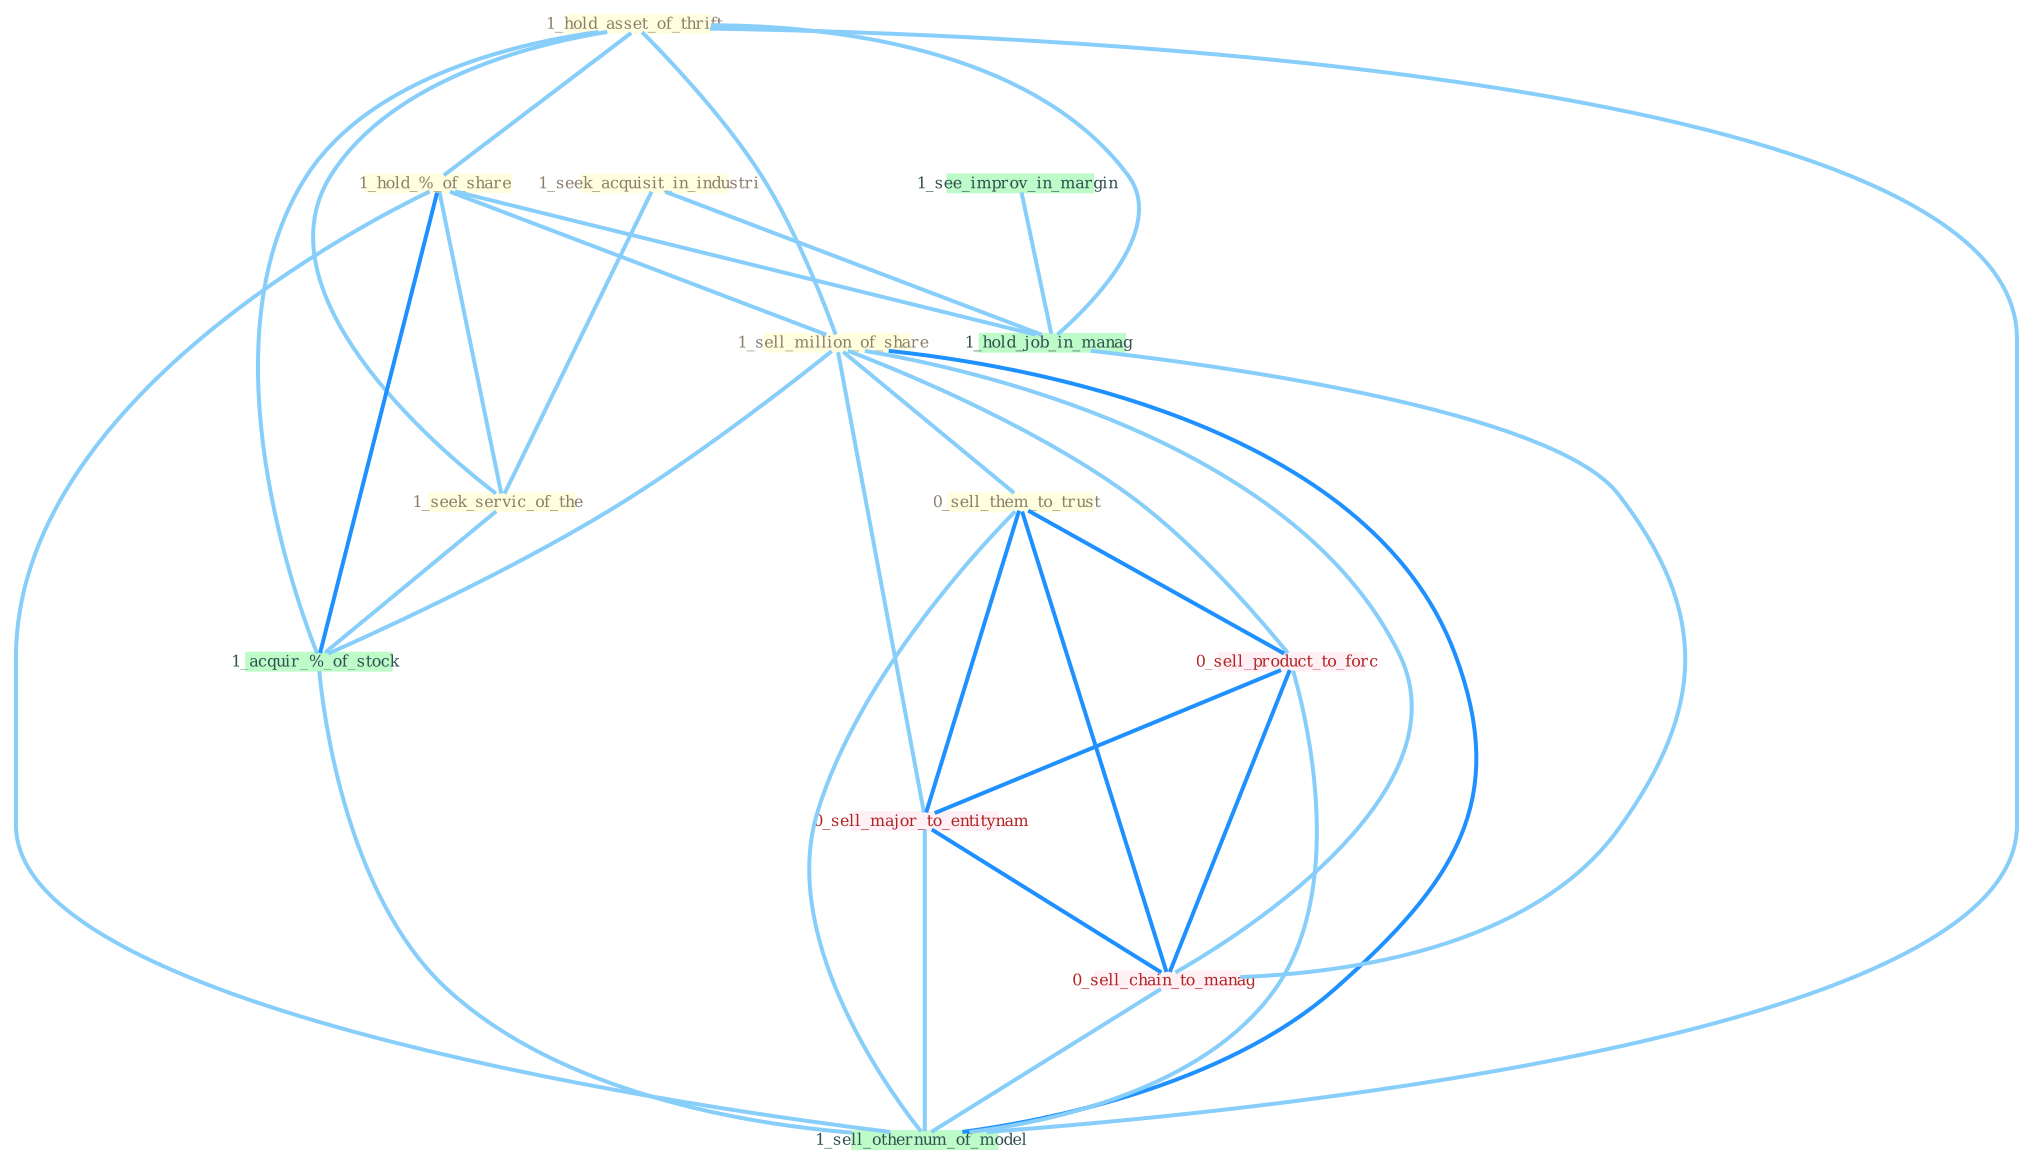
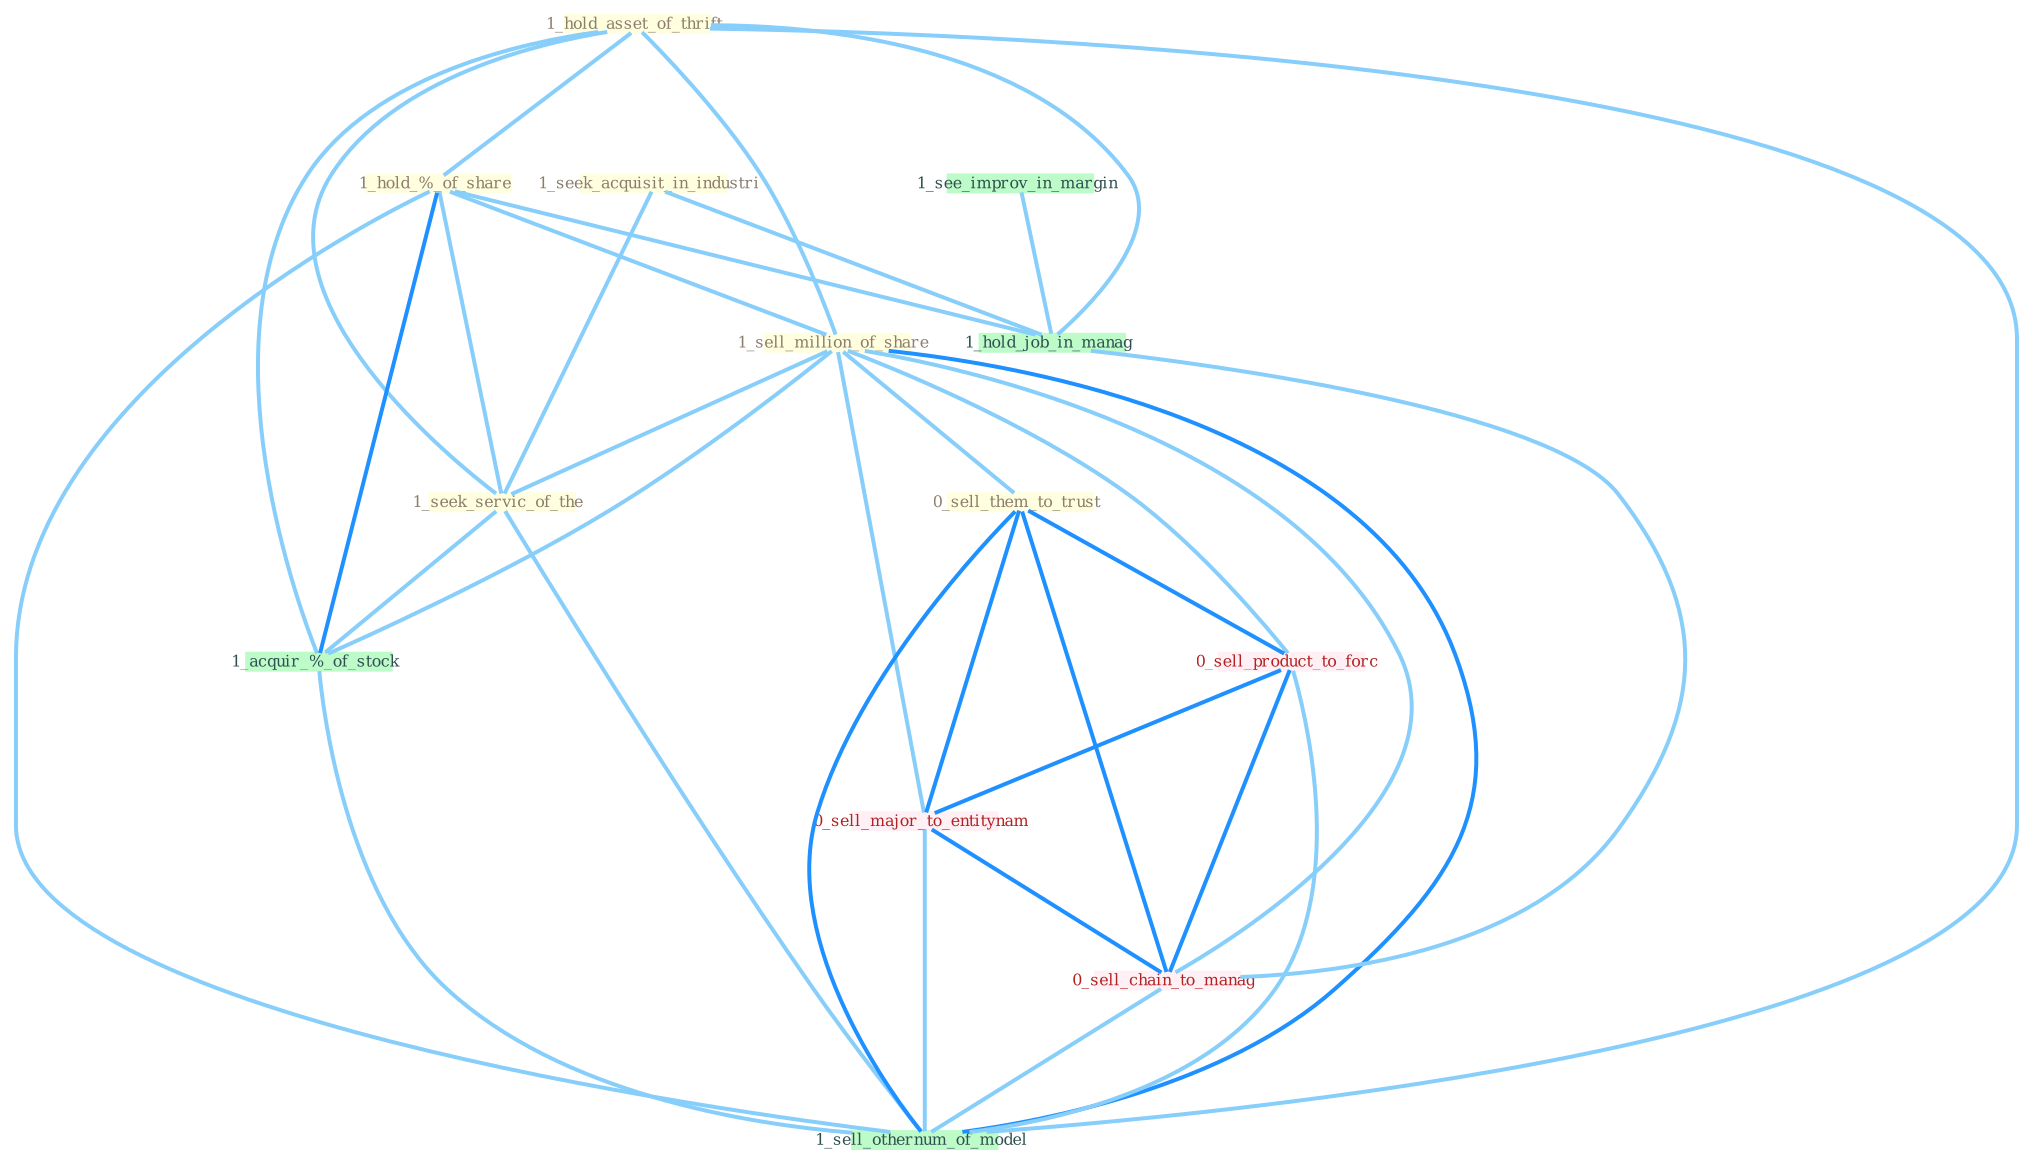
edge "1_sell_million_of_share" -- "1_seek_servic_of_the": added
edge "0_sell_them_to_trust" -- "1_sell_othernum_of_model": color #87cefa -> #1e90ff
edge "1_seek_servic_of_the" -- "1_sell_othernum_of_model": added
